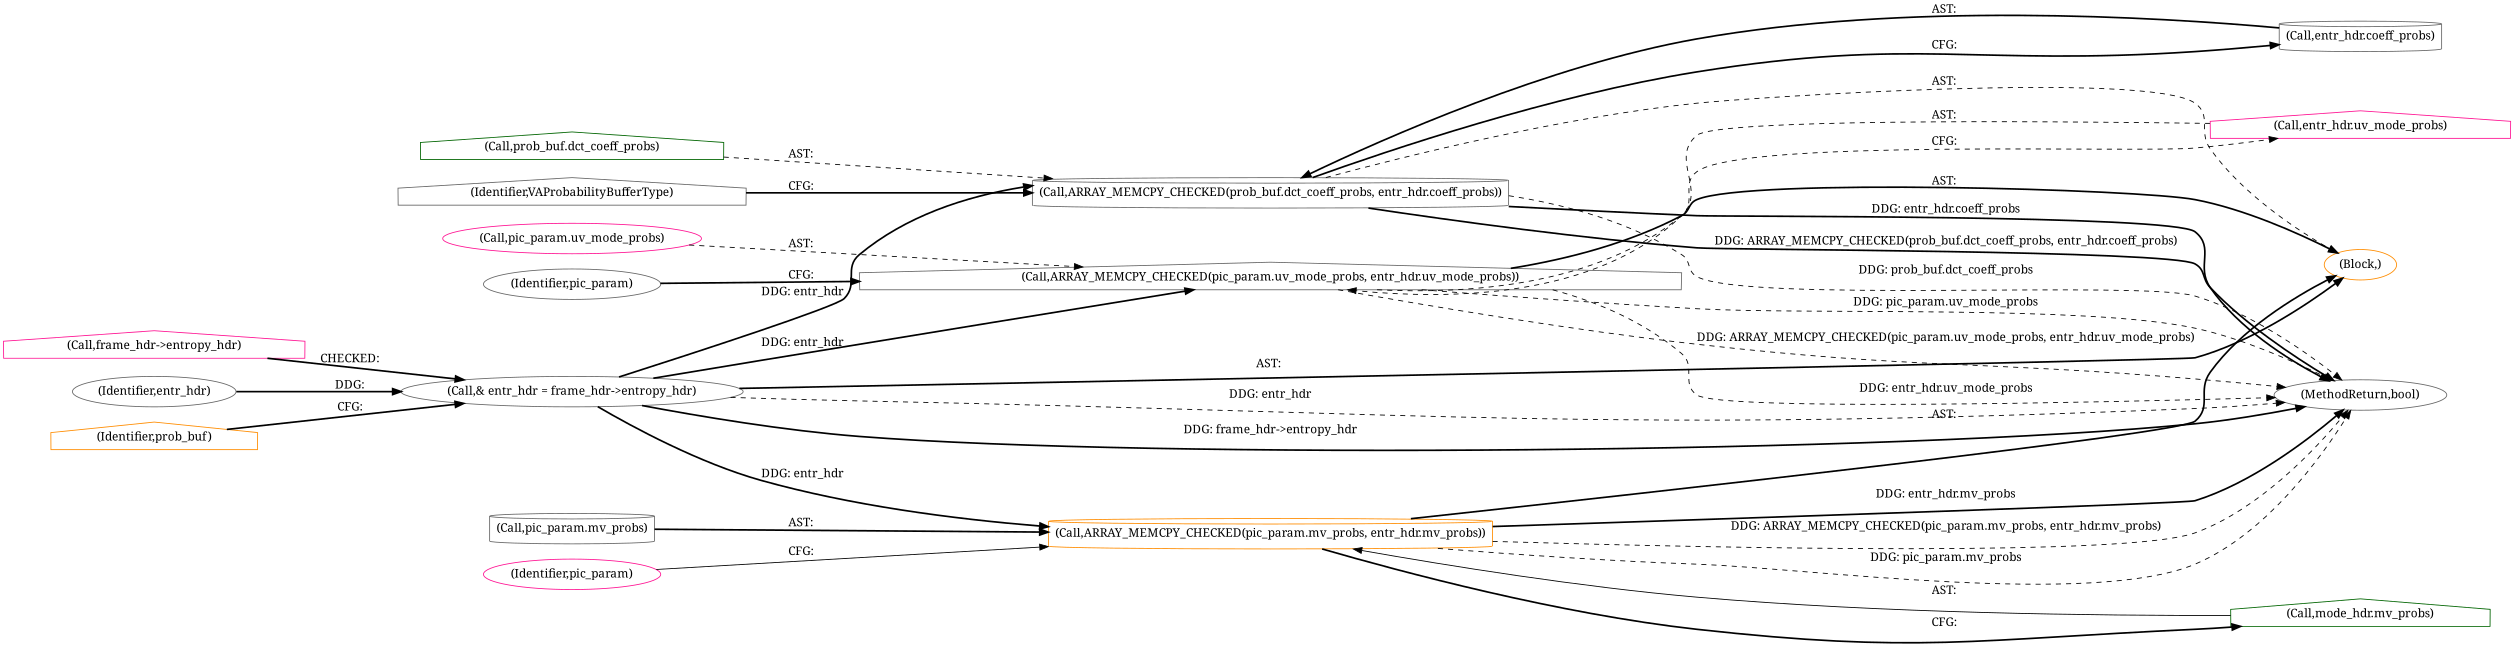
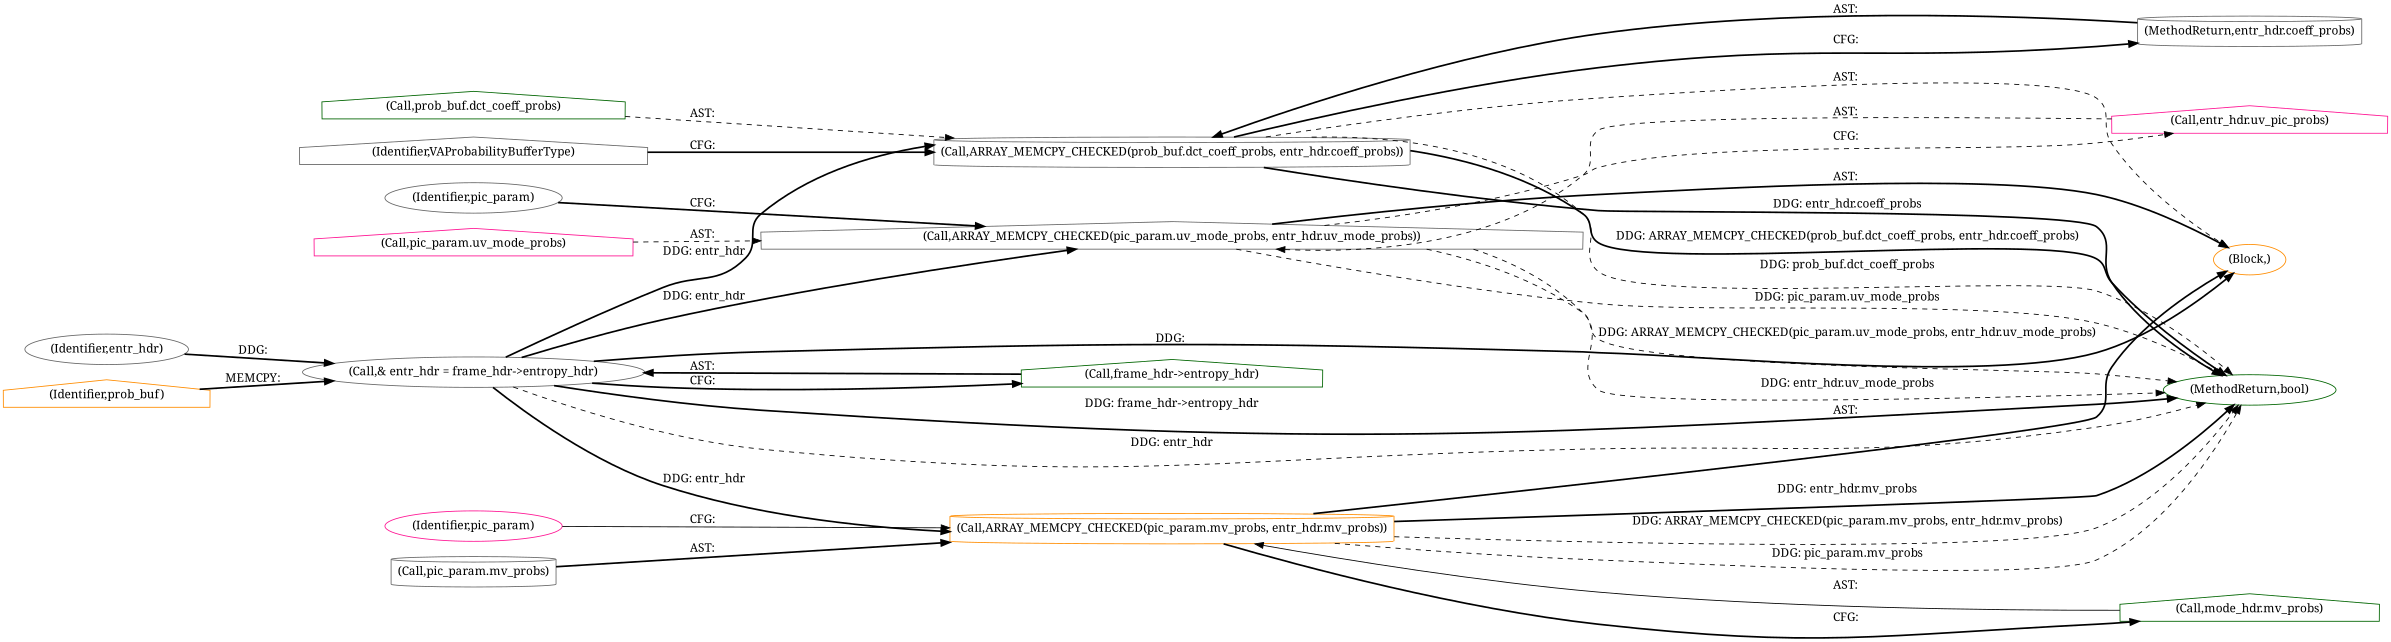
node "(Call,entr_hdr.coeff_probs)": label "(Call,entr_hdr.coeff_probs)" -> "(MethodReturn,entr_hdr.coeff_probs)"
node "(Call,entr_hdr.uv_mode_probs)": label "(Call,entr_hdr.uv_mode_probs)" -> "(Call,entr_hdr.uv_pic_probs)"
node "(Call,pic_param.uv_mode_probs)": shape ellipse -> house
node "(Call,frame_hdr->entropy_hdr)": color deeppink -> darkgreen
edge "(Call,frame_hdr->entropy_hdr)" -> "(Call,& entr_hdr = frame_hdr->entropy_hdr)": label "CHECKED: " -> "AST: "
edge "(Call,& entr_hdr = frame_hdr->entropy_hdr)" -> "(Block,)": label "AST: " -> "DDG: "
edge "(Call,& entr_hdr = frame_hdr->entropy_hdr)" -> "(Call,frame_hdr->entropy_hdr)": added, label "CFG:"
node "(MethodReturn,bool)": color gray40 -> darkgreen
edge "(Identifier,prob_buf)" -> "(Call,& entr_hdr = frame_hdr->entropy_hdr)": label "CFG: " -> "MEMCPY: "
